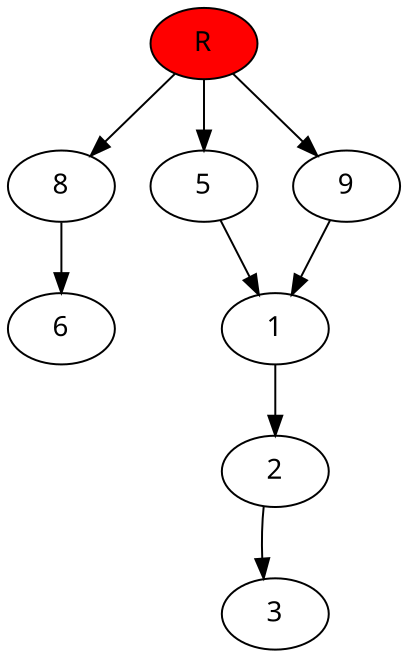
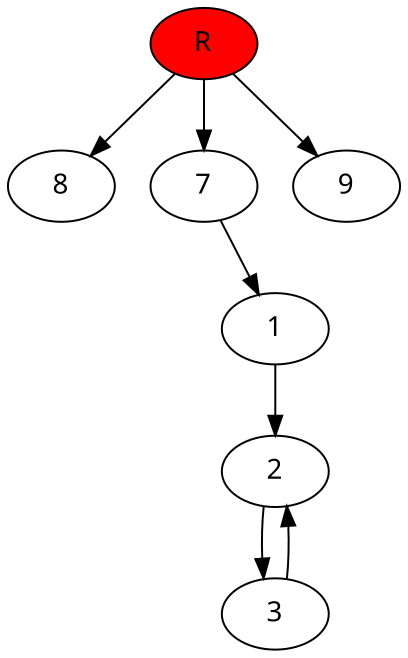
node "5": label "5" -> "7"
edge "9" -> "1": removed
node "6": removed
edge "3" -> "2": added
